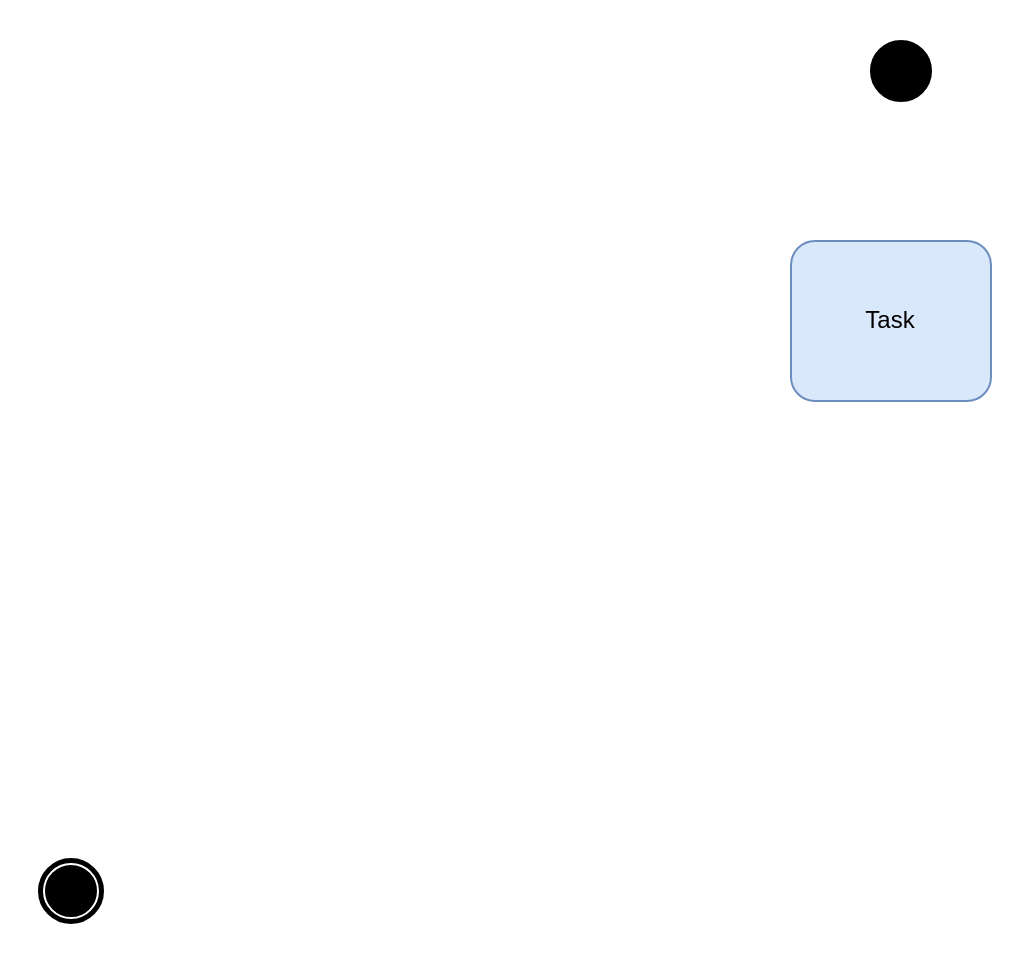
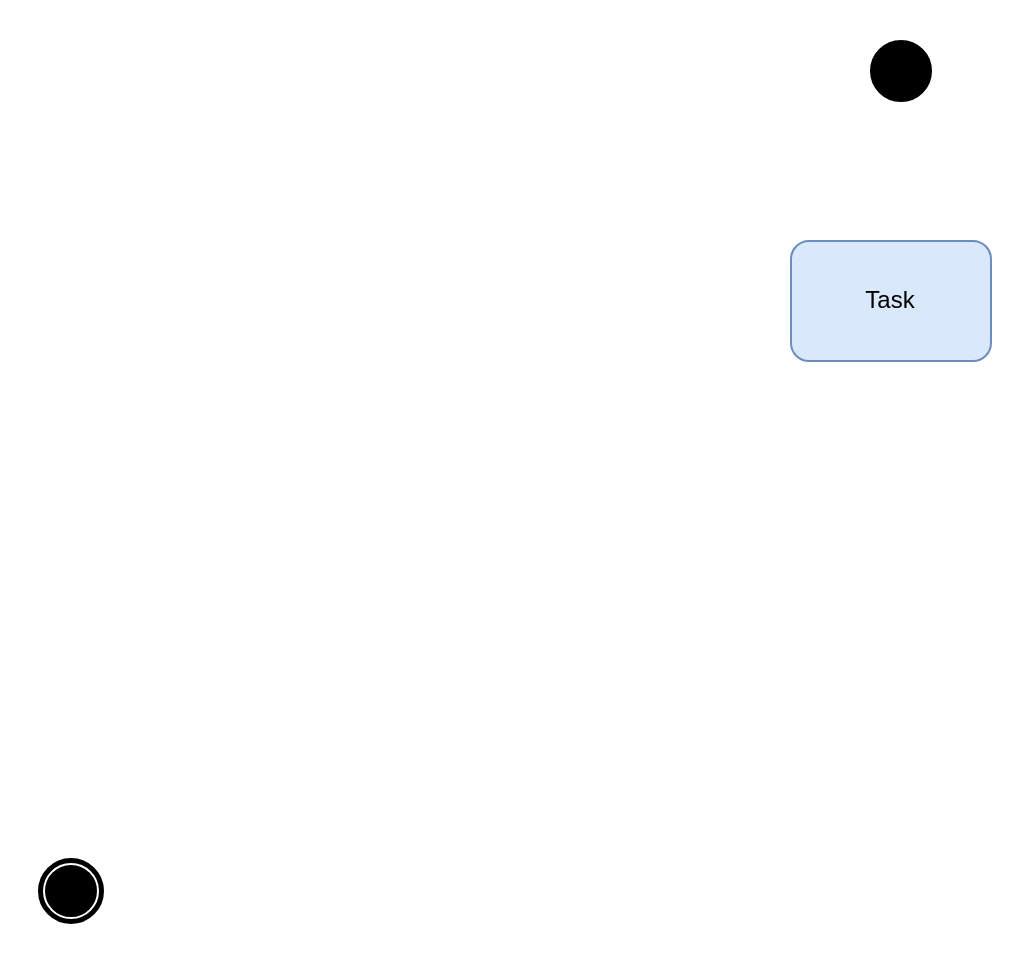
node "Task": size 200x160 -> 200x120
